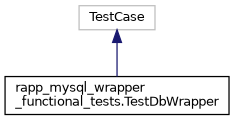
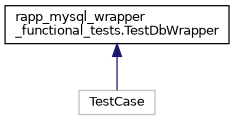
edge "rapp_mysql_wrapper _functional_tests.TestDbWrapper" -> "TestCase": reversed
